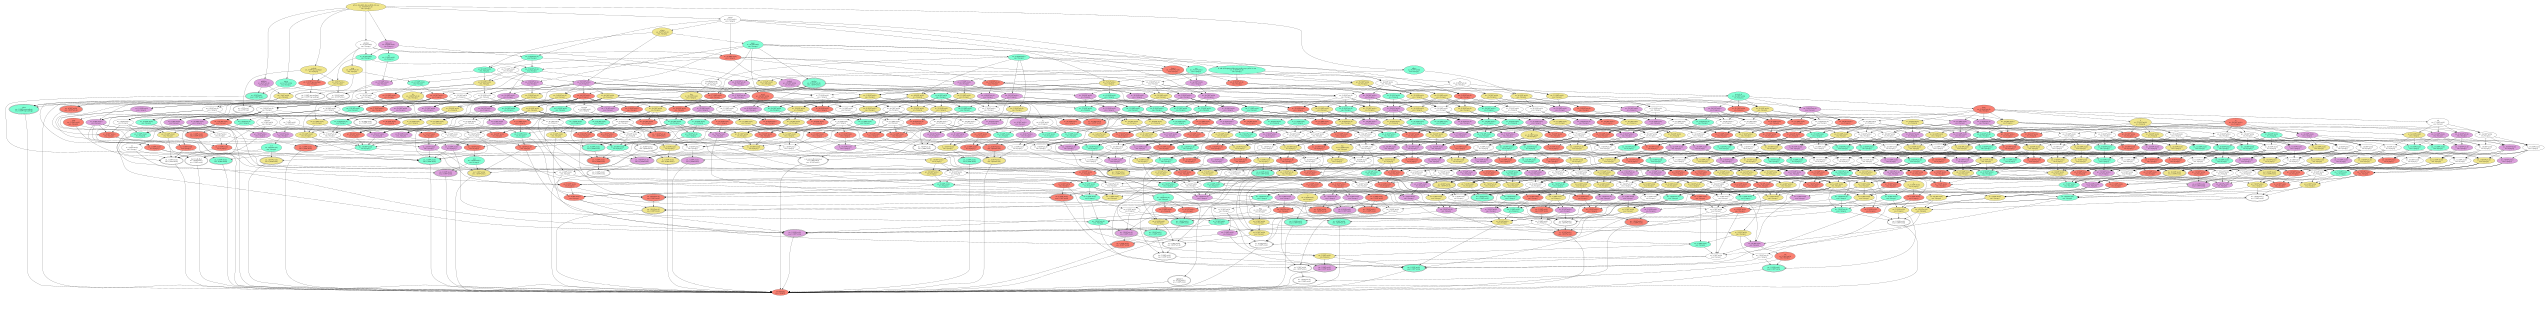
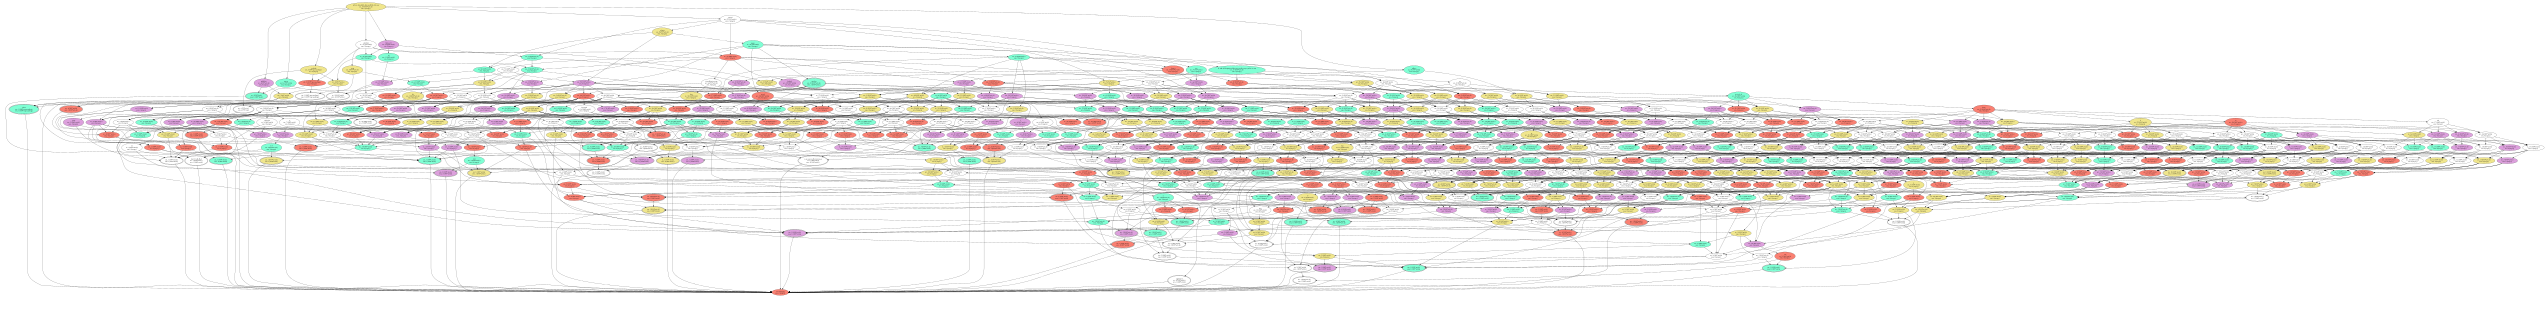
edge "pages ext.: 94 (95% article) own: 0 (empty)" -> "isi, publication-type ext.: 46 (91% article) own: 0 (empty)": now "ext.: 73 (100% article) own: 0 (empty)" -> "isi, publication-type ext.: 46 (91% article) own: 0 (empty)"
node "ext.: 48 (100% article) own: 0 (empty)": fillcolor khaki -> white
node "eprint ext.: 2 (100% article) own: 0 (empty)": fillcolor salmon -> plum
node "ext.: 9 (100% article) own: 7 (100% article)": fillcolor white -> aquamarine
